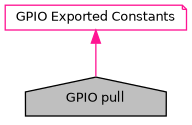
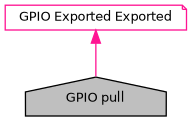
node "GPIO Exported Constants": label "GPIO Exported Constants" -> "GPIO Exported Exported"
